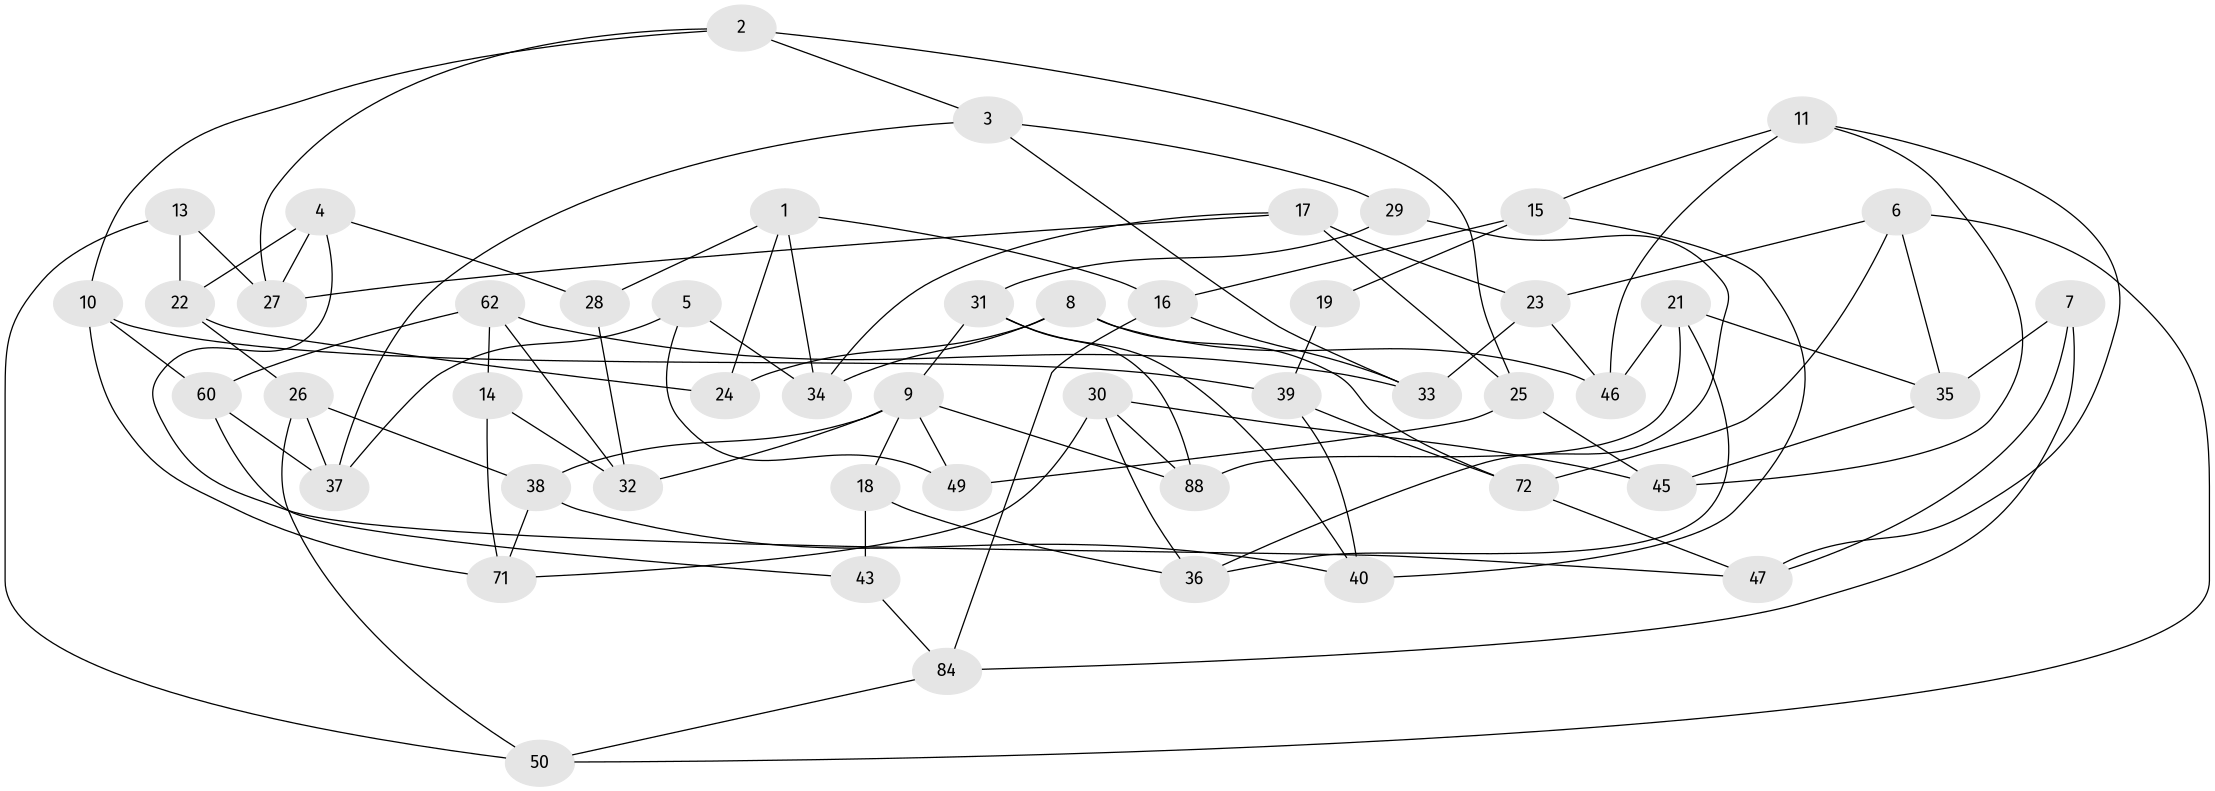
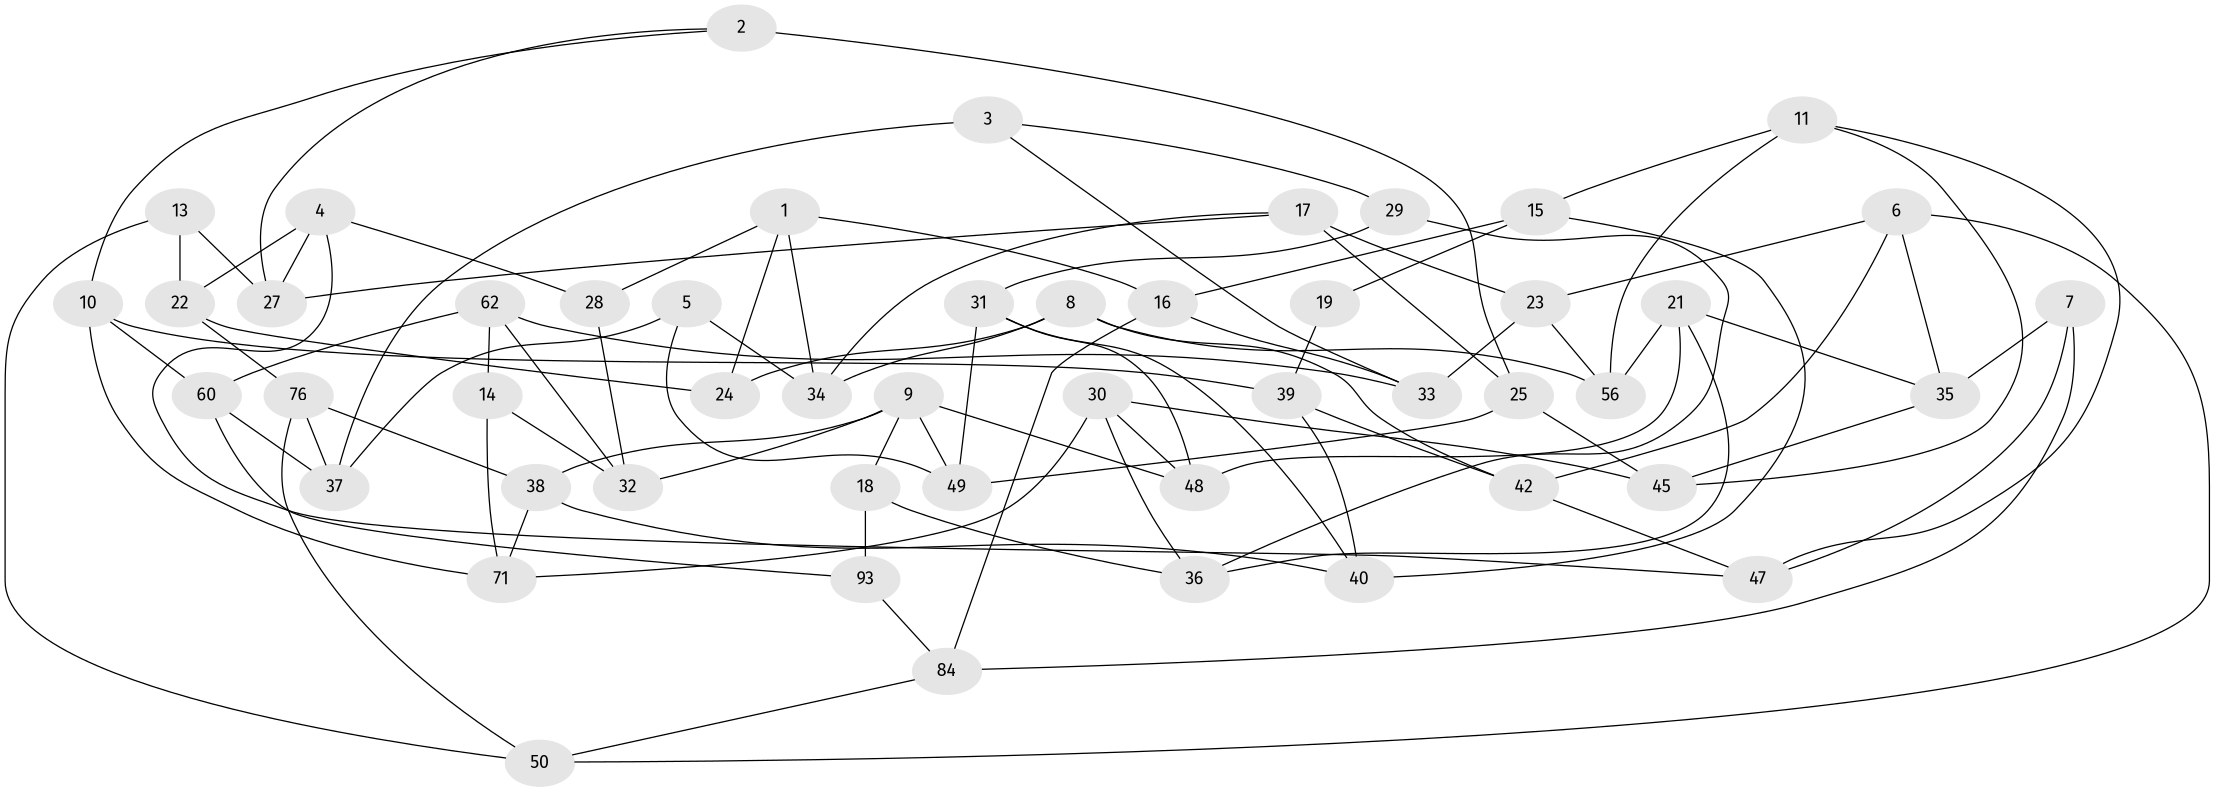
edge "2" -- "3": removed
edge "31" -- "9": now "31" -- "49"
node "26": label "26" -> "76"
node "46": label "46" -> "56"
node "88": label "88" -> "48"
node "72": label "72" -> "42"
node "43": label "43" -> "93"
